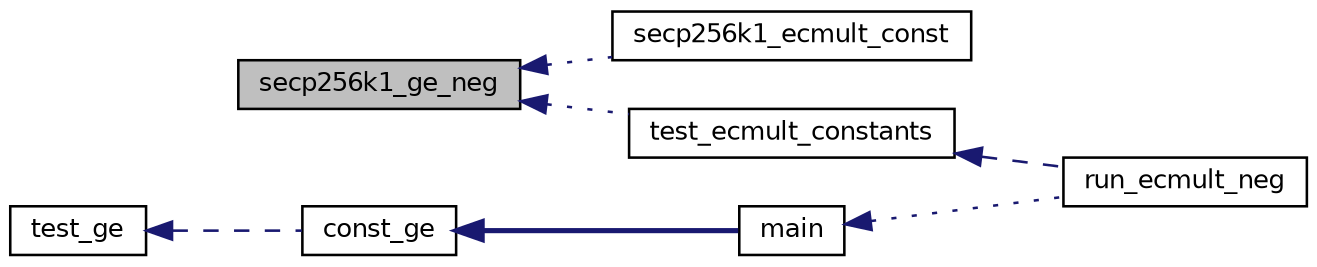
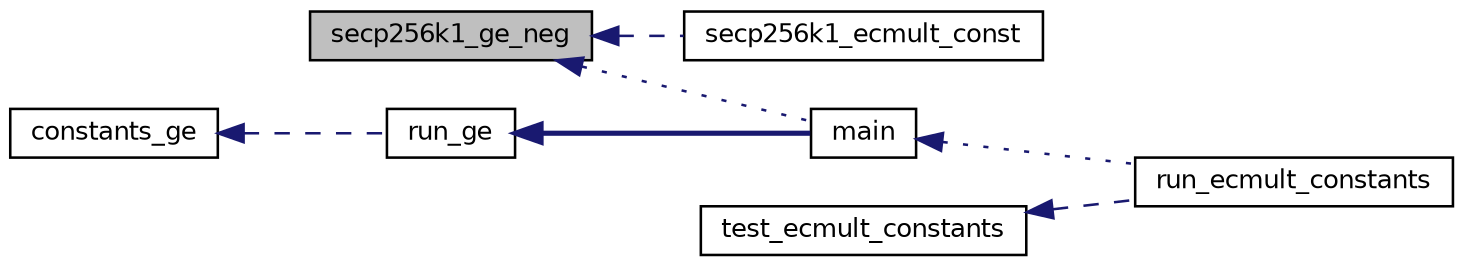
edge "secp256k1_ecmult_const" -> "secp256k1_ge_neg": style dotted -> dashed
edge "test_ecmult_constants" -> "secp256k1_ge_neg": now "main" -> "secp256k1_ge_neg"
node "run_ecmult_neg": label "run_ecmult_neg" -> "run_ecmult_constants"
node "test_ge": label "test_ge" -> "constants_ge"
node "const_ge": label "const_ge" -> "run_ge"
